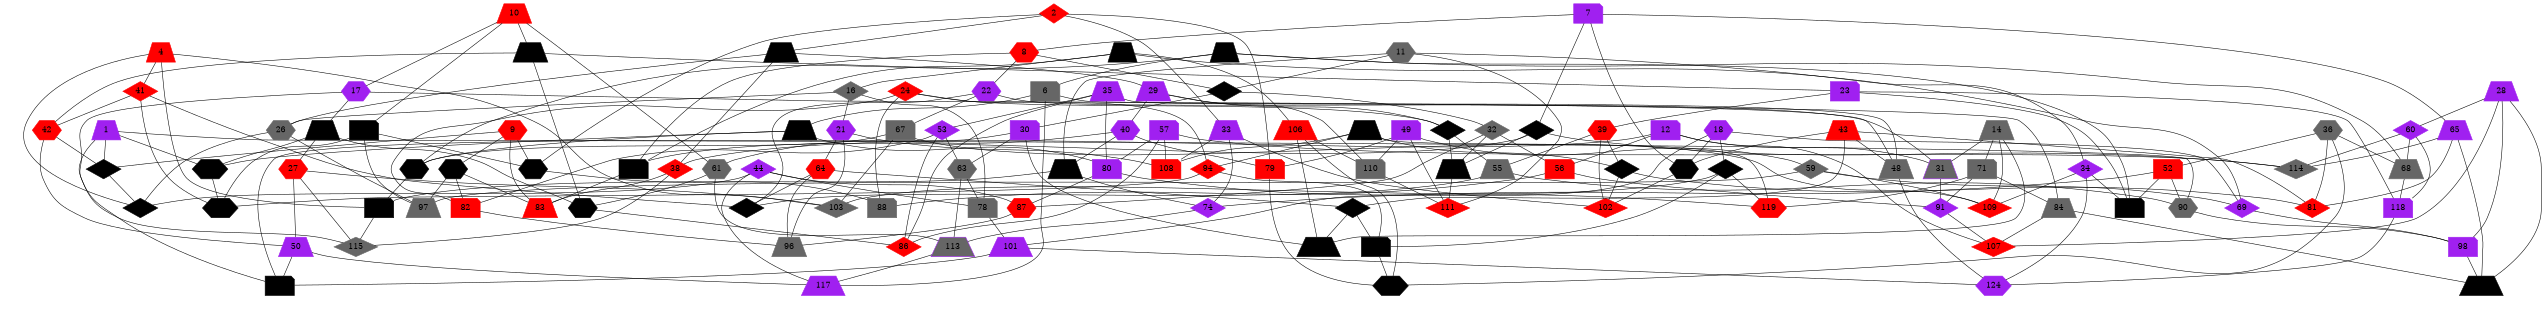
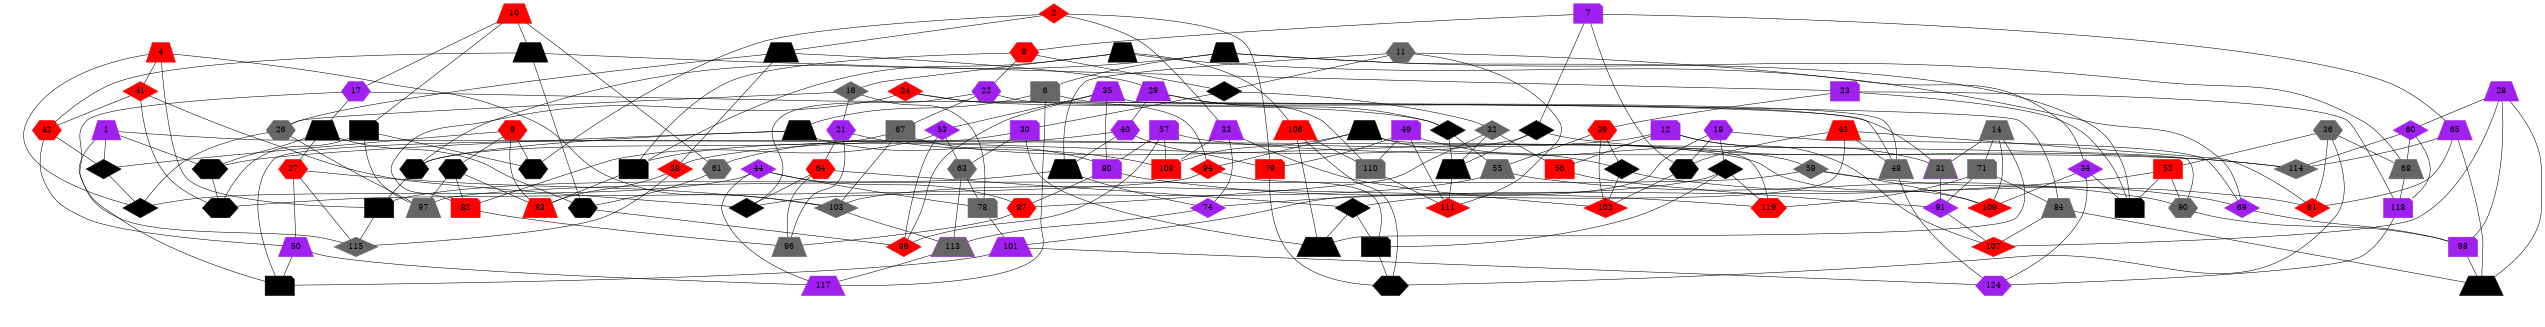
node "88": removed
edge "61" -- "113": now "103" -- "113"
